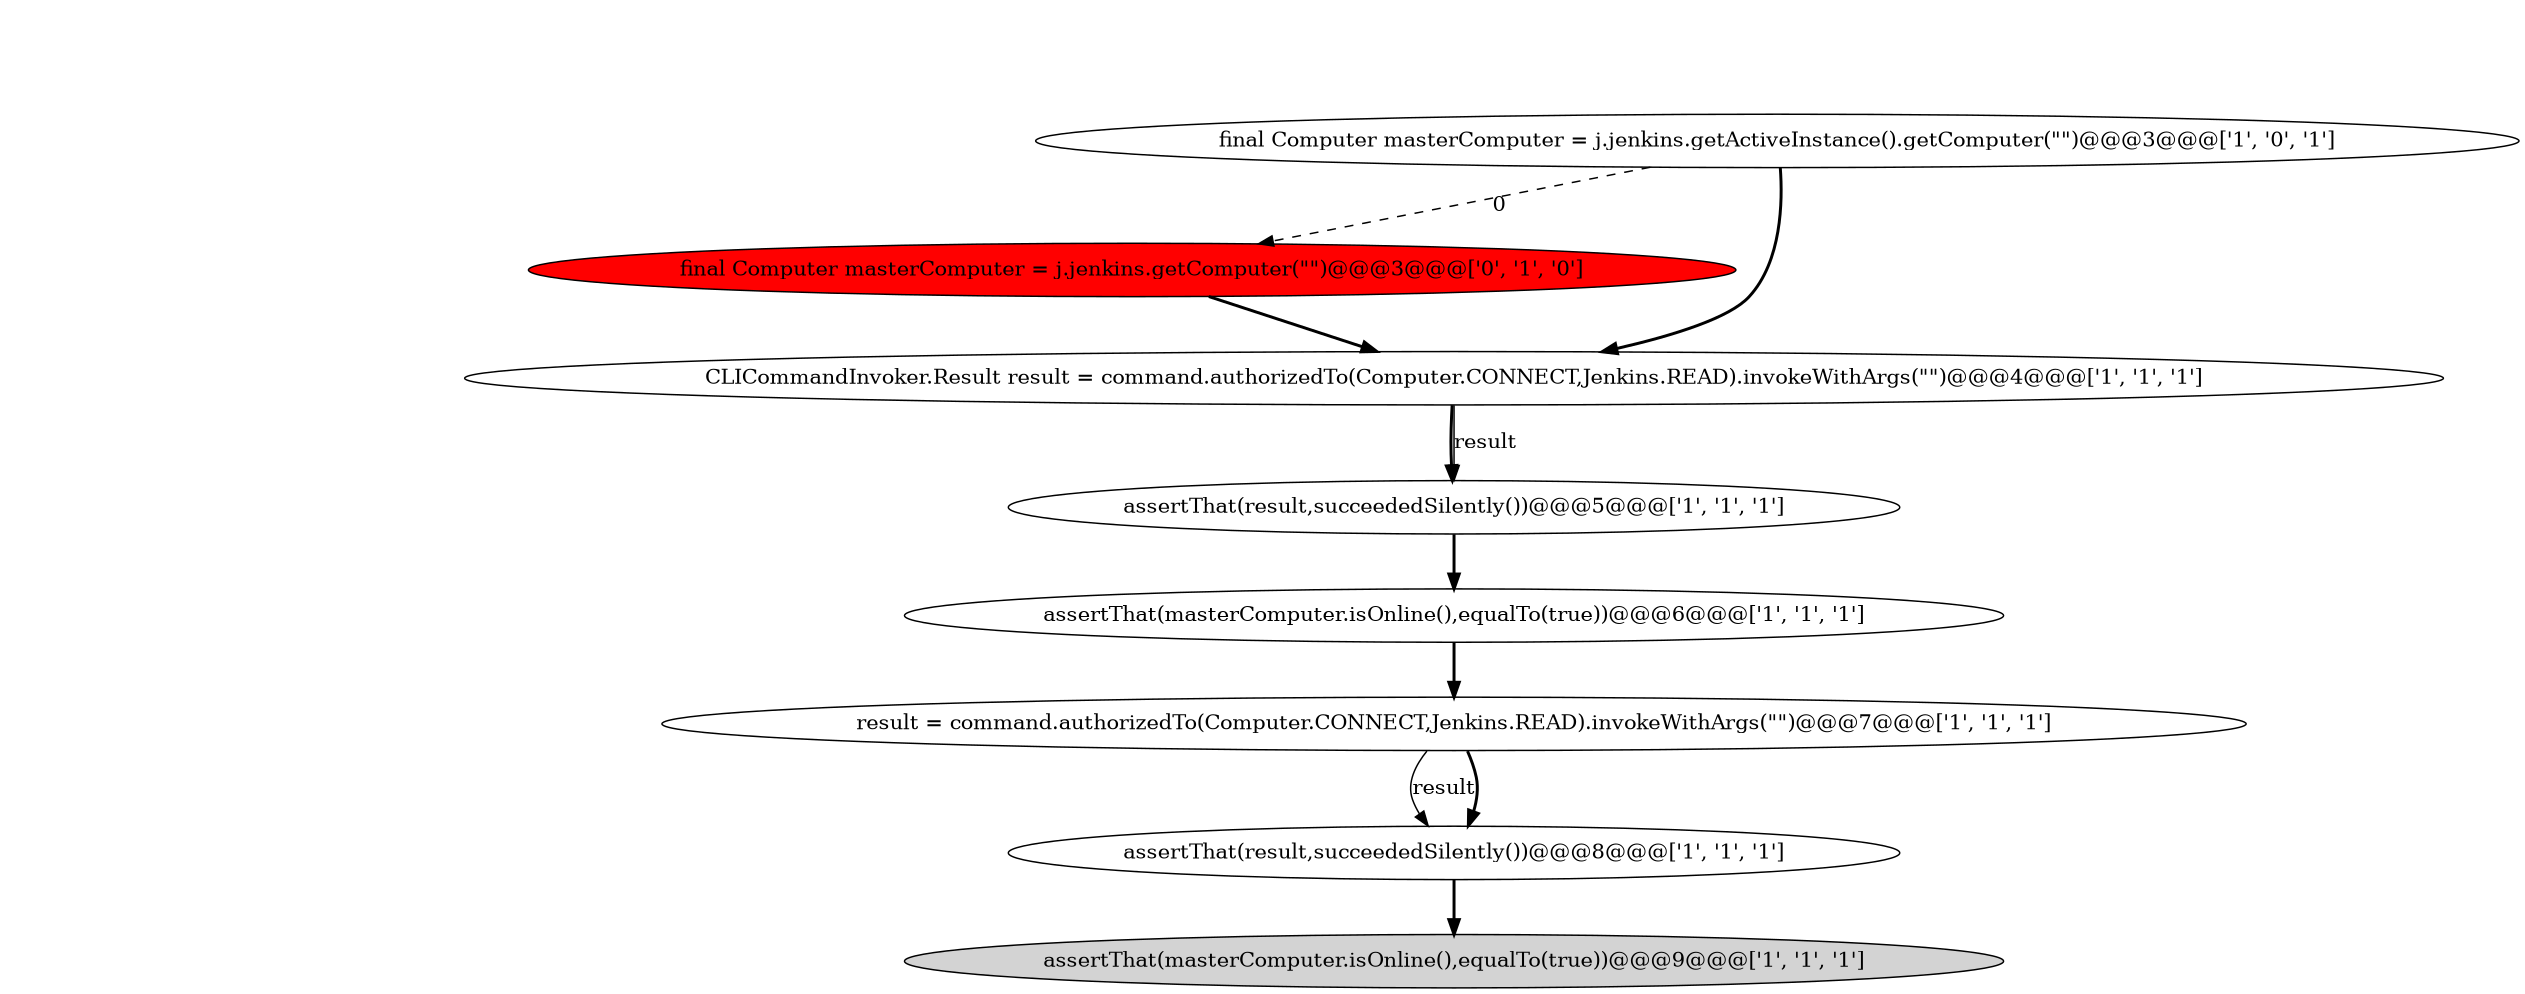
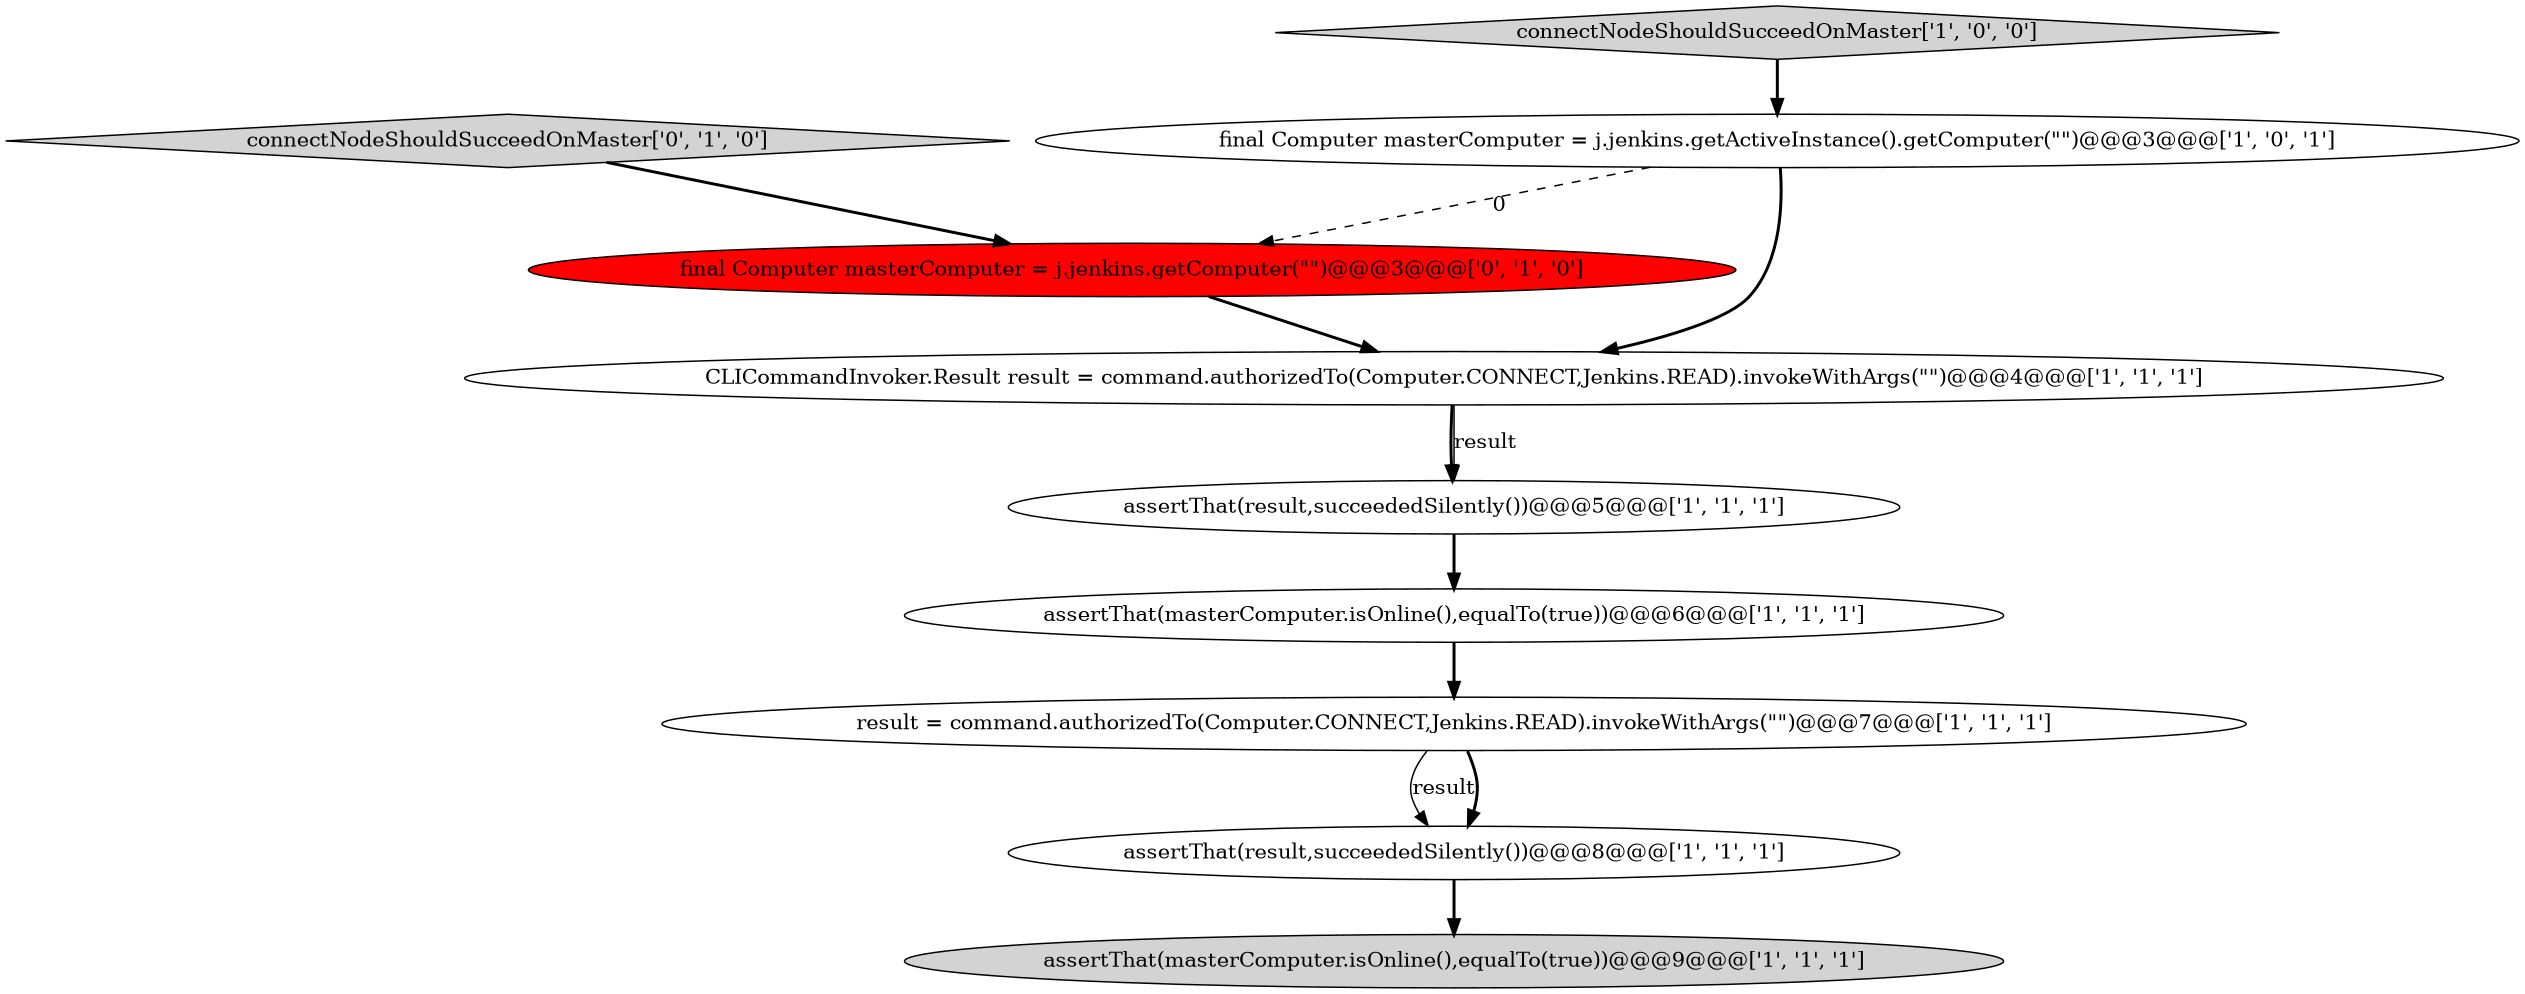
node "connectNodeShouldSucceedOnMaster['1', '0', '0']": added
node "connectNodeShouldSucceedOnMaster['0', '1', '0']": added
